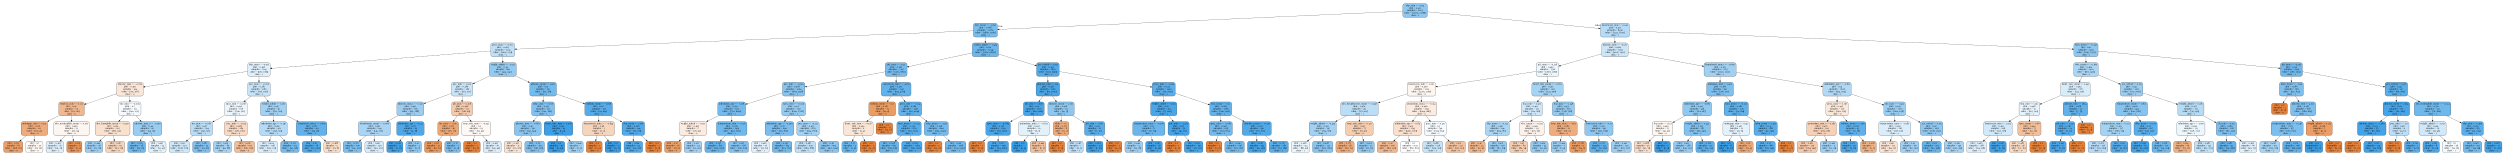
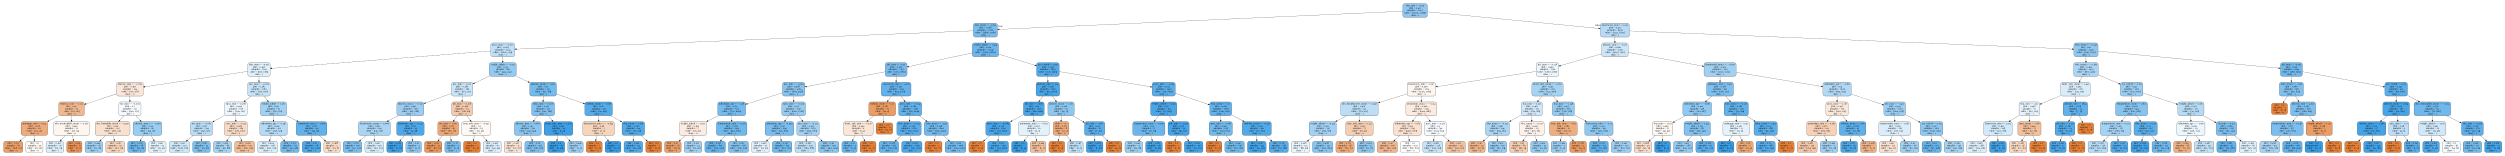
node "gini = 0.0 basophils = 4 value = [9, 0] class = 0": label "gini = 0.0 basophils = 4 value = [9, 0] class = 0" -> "gini = 0.0 samples = 4 value = [9, 0] class = 0"
